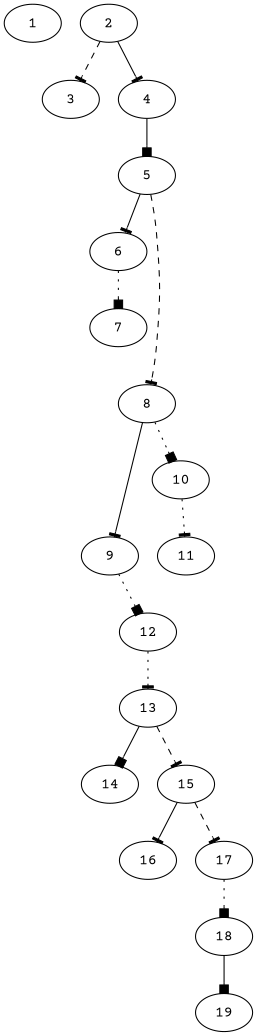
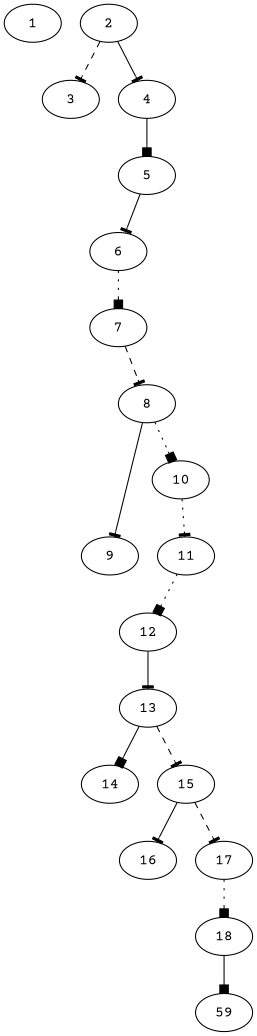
edge "5" -> "8": now "7" -> "8"
edge "9" -> "12": now "11" -> "12"
edge "12" -> "13": style dotted -> solid
node "19": label "19" -> "59"
